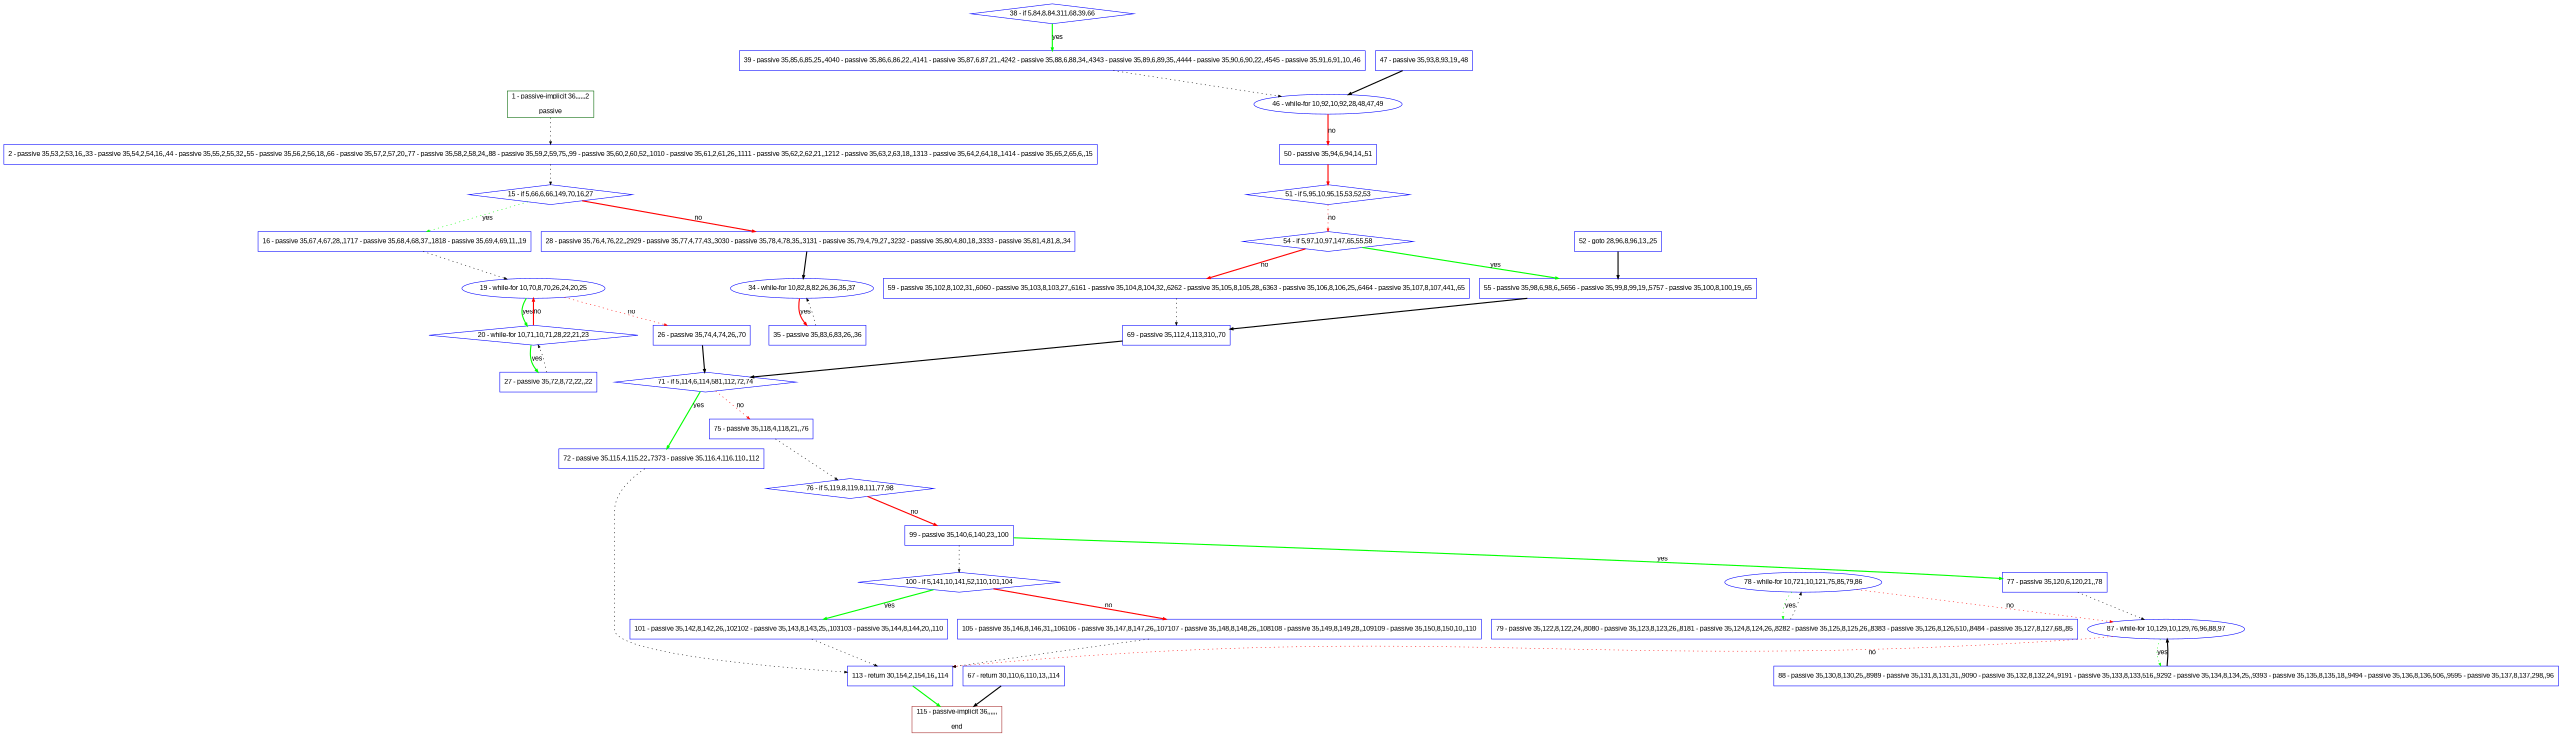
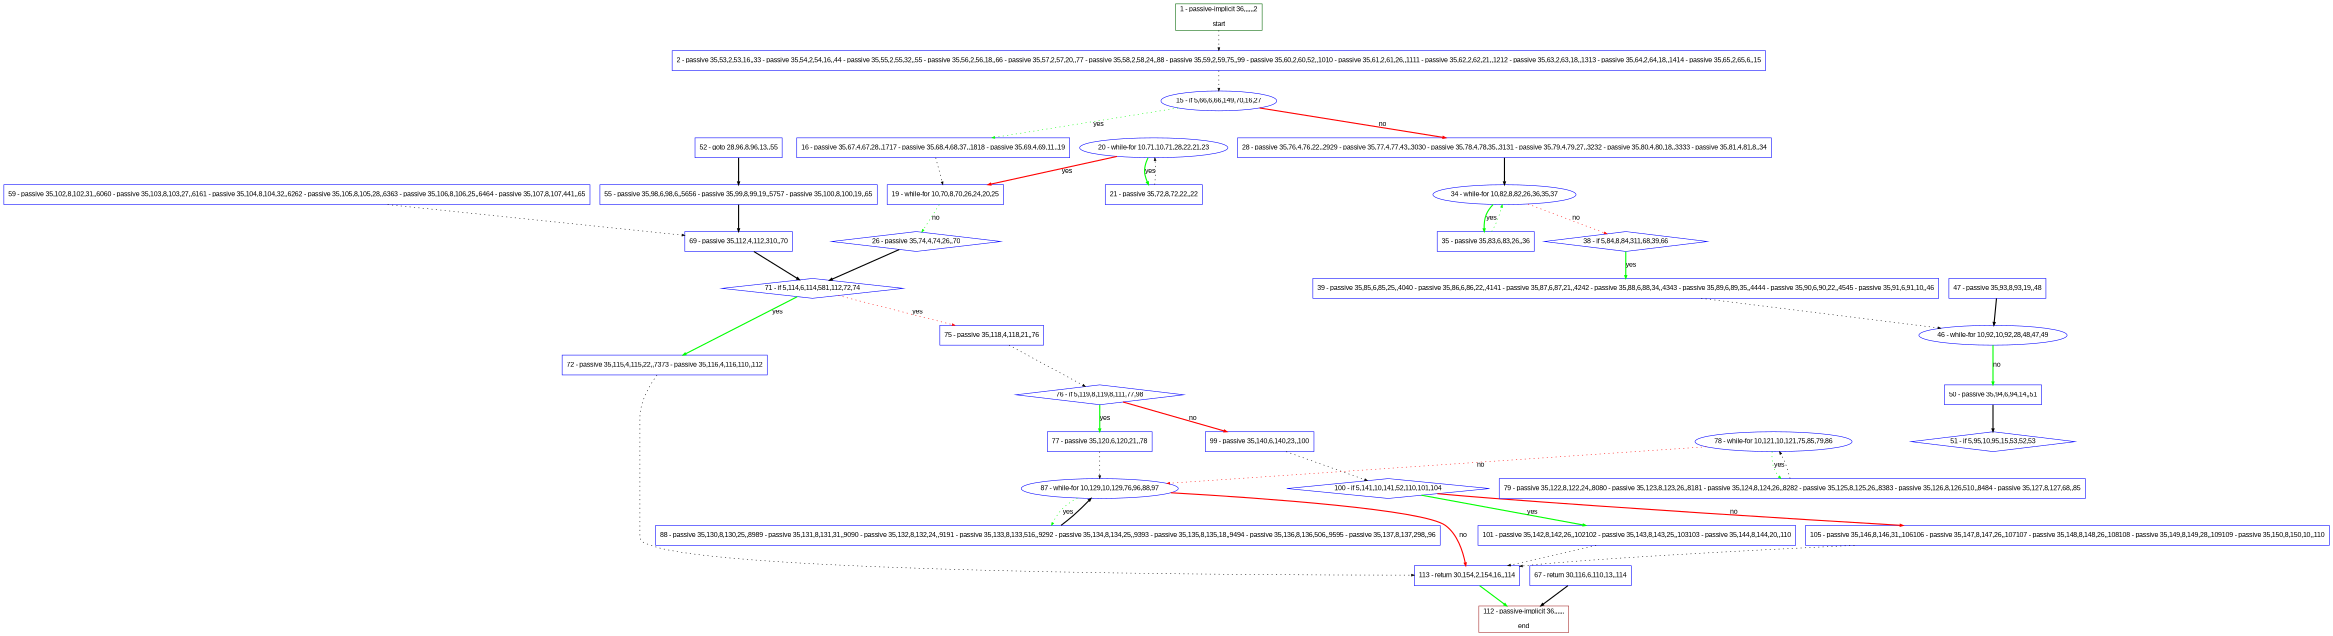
node "1 - passive-implicit 36,,,,,,2 passive": label "1 - passive-implicit 36,,,,,,2 passive" -> "1 - passive-implicit 36,,,,,,2 start"
edge "46 - while-for 10,92,10,92,28,48,47,49" -> "50 - passive 35,94,6,94,14,,51": color #ff0000 -> #00ff00
edge "50 - passive 35,94,6,94,14,,51" -> "51 - if 5,95,10,95,15,53,52,53": color #ff0000 -> #000000
node "15 - if 5,66,6,66,149,70,16,27": shape diamond -> ellipse
edge "34 - while-for 10,82,8,82,26,36,35,37" -> "38 - if 5,84,8,84,311,68,39,66": added, label "no"
node "54 - if 5,97,10,97,147,65,55,58": removed
node "52 - goto 28,96,8,96,13,,25": label "52 - goto 28,96,8,96,13,,25" -> "52 - goto 28,96,8,96,13,,55"
node "19 - while-for 10,70,8,70,26,24,20,25": shape ellipse -> box
edge "19 - while-for 10,70,8,70,26,24,20,25" -> "20 - while-for 10,71,10,71,28,22,21,23": removed, label "yes"
edge "19 - while-for 10,70,8,70,26,24,20,25" -> "26 - passive 35,74,4,74,26,,70": color #ff0000 -> #00ff00
edge "34 - while-for 10,82,8,82,26,36,35,37" -> "35 - passive 35,83,6,83,26,,36": color #ff0000 -> #00ff00
edge "20 - while-for 10,71,10,71,28,22,21,23" -> "19 - while-for 10,70,8,70,26,24,20,25": label "no" -> "yes"
edge "35 - passive 35,83,6,83,26,,36" -> "34 - while-for 10,82,8,82,26,36,35,37": color #000000 -> #00ff00
node "20 - while-for 10,71,10,71,28,22,21,23": shape diamond -> ellipse
node "26 - passive 35,74,4,74,26,,70": shape box -> diamond
node "69 - passive 35,112,4,113,310,,70": label "69 - passive 35,112,4,113,310,,70" -> "69 - passive 35,112,4,112,310,,70"
node "27 - passive 35,72,8,72,22,,22": label "27 - passive 35,72,8,72,22,,22" -> "21 - passive 35,72,8,72,22,,22"
edge "71 - if 5,114,6,114,581,112,72,74" -> "75 - passive 35,118,4,118,21,,76": label "no" -> "yes"
edge "99 - passive 35,140,6,140,23,,100" -> "77 - passive 35,120,6,120,21,,78": now "76 - if 5,119,8,119,8,111,77,98" -> "77 - passive 35,120,6,120,21,,78"
node "78 - while-for 10,721,10,121,75,85,79,86": label "78 - while-for 10,721,10,121,75,85,79,86" -> "78 - while-for 10,121,10,121,75,85,79,86"
edge "87 - while-for 10,129,10,129,76,96,88,97" -> "113 - return 30,154,2,154,16,,114": style dotted -> bold
node "67 - return 30,110,6,110,13,,114": label "67 - return 30,110,6,110,13,,114" -> "67 - return 30,116,6,110,13,,114"
node "115 - passive-implicit 36,,,,,, end": label "115 - passive-implicit 36,,,,,, end" -> "112 - passive-implicit 36,,,,,, end"
